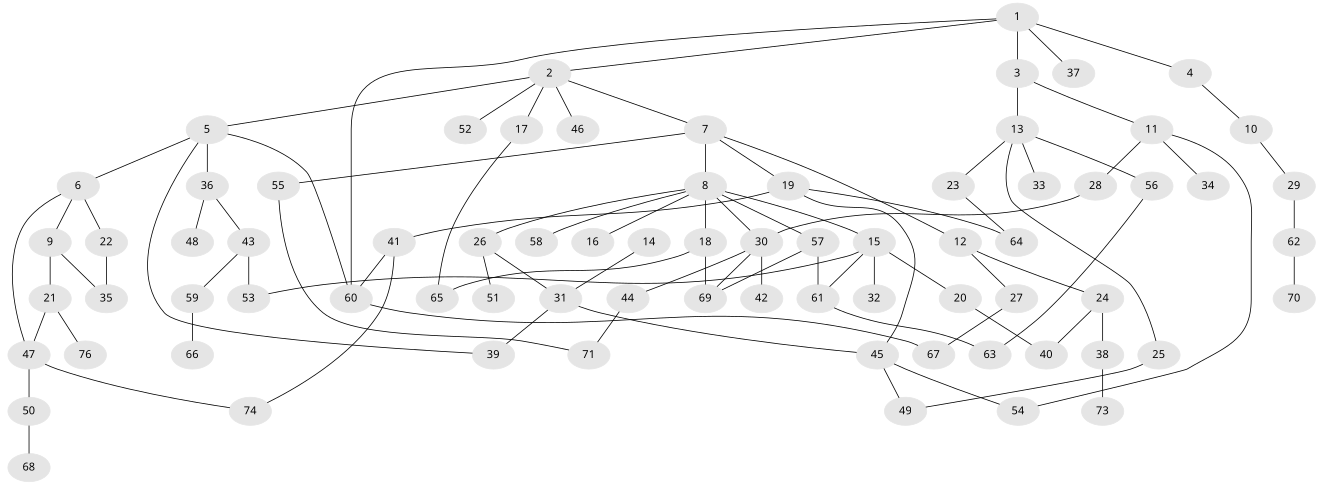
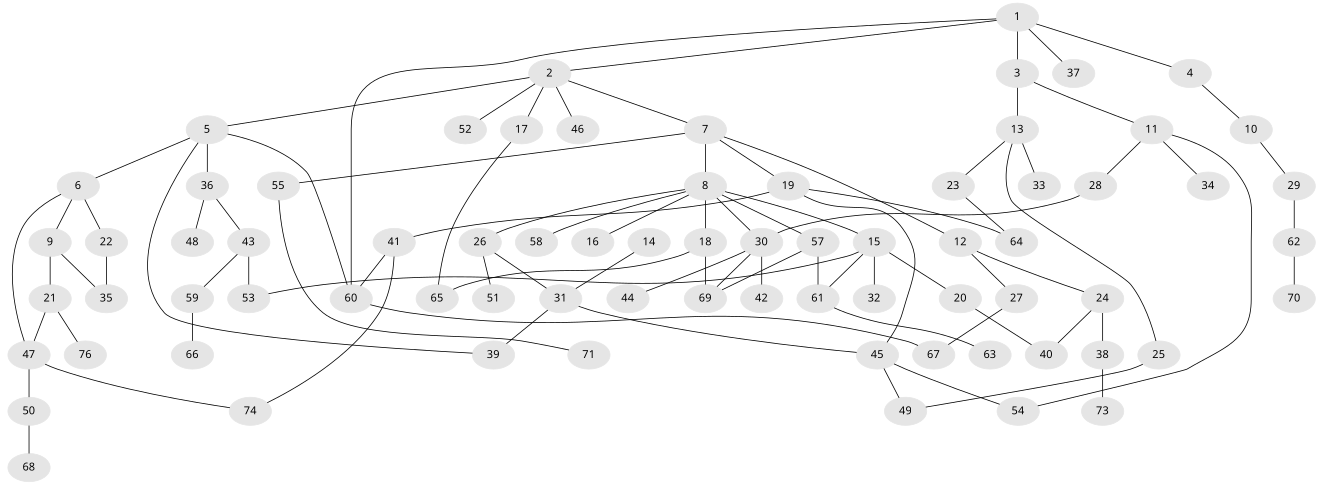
node "56": removed
edge "44" -- "71": removed
